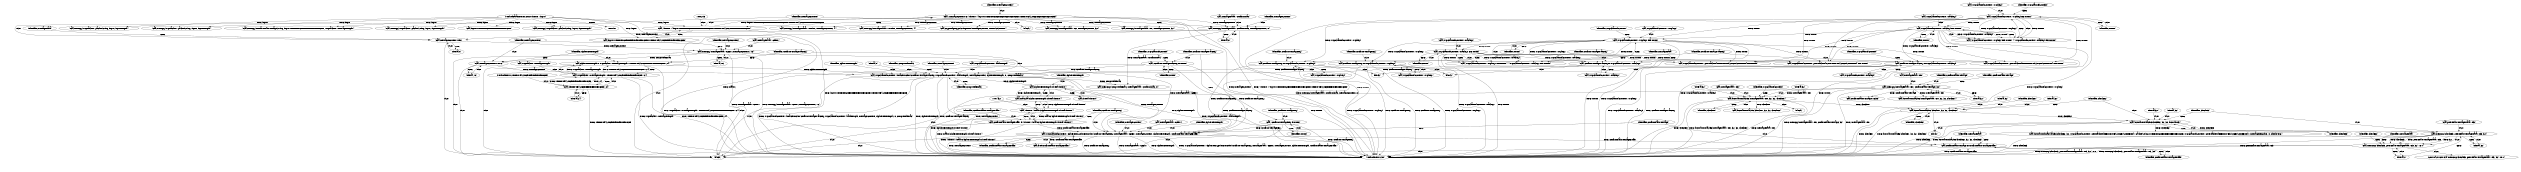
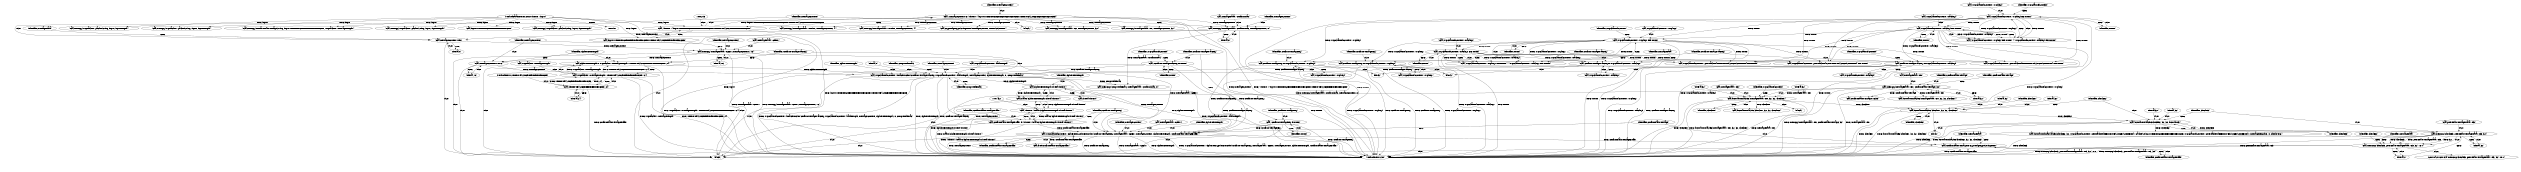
edge "(Call,memcpy(messageData->CFBIV, messageContent, 16))" -> "(Call,messageContent +=16)": label "DDG: computedHmac" -> "DDG: messageContent"
edge "(MethodParameterIn,const uint8_t * input)" -> "(MethodReturn,int)": label "DDG: malloc" -> "DDG: input"
node "(Call,hmacSha(cipherTextLength*sizeof(uint8_t)))": label "(Call,hmacSha(cipherTextLength*sizeof(uint8_t)))" -> "(Call,malloc(cipherTextLength*sizeof(uint8_t)))"
edge "(Call,ZRTP_MESSAGE_HEADER_LENGTH - 24)" -> "(MethodReturn,int)": label "DDG: ZRTP_MESSAGE_HEADER_LENGTH" -> "DDG: confirmPlainMessageBuffer"
node "(Call,confirmPlainMessage = confirmPlainMessageBuffer)": label "(Call,confirmPlainMessage = confirmPlainMessageBuffer)" -> "(Call,confirmPlainMessage = cryptoAlgoTypeStringToInt)"
